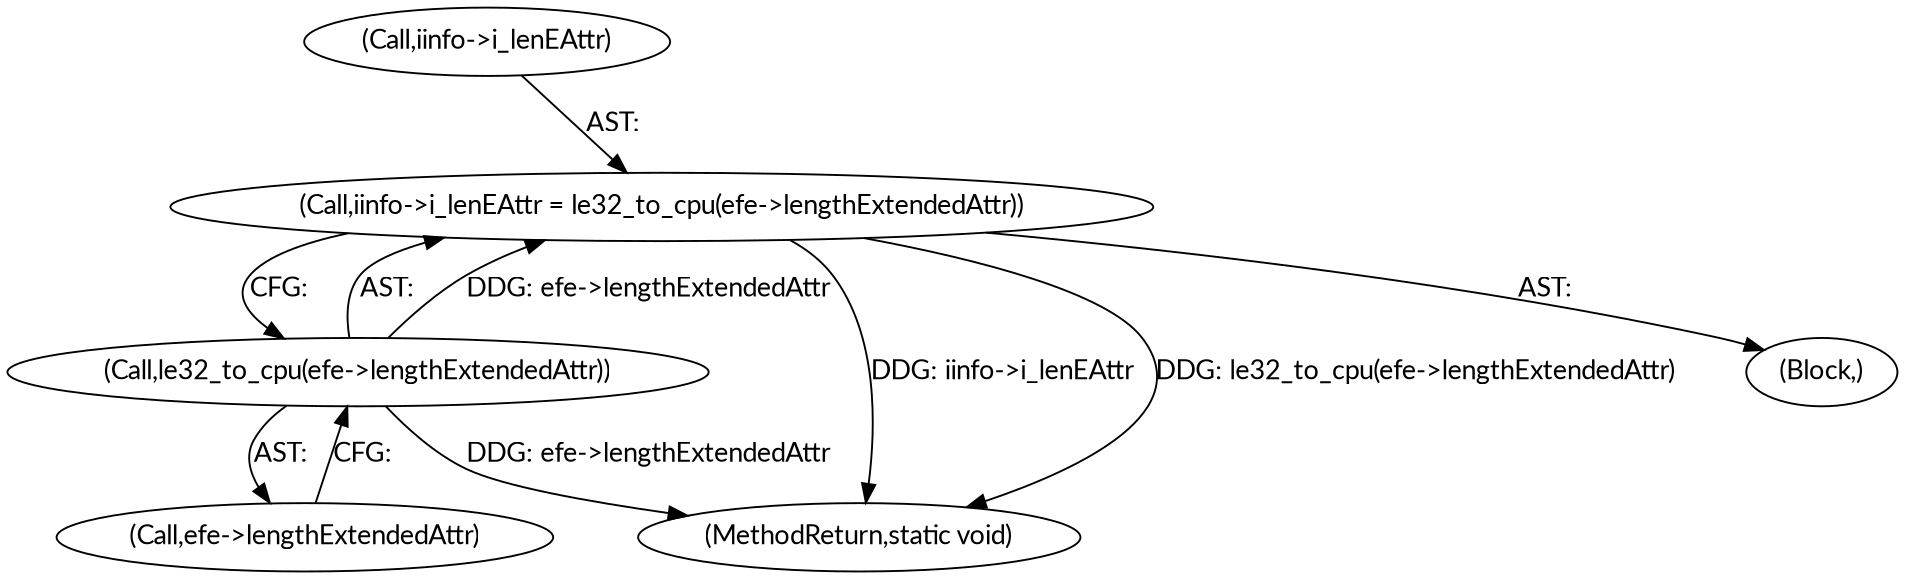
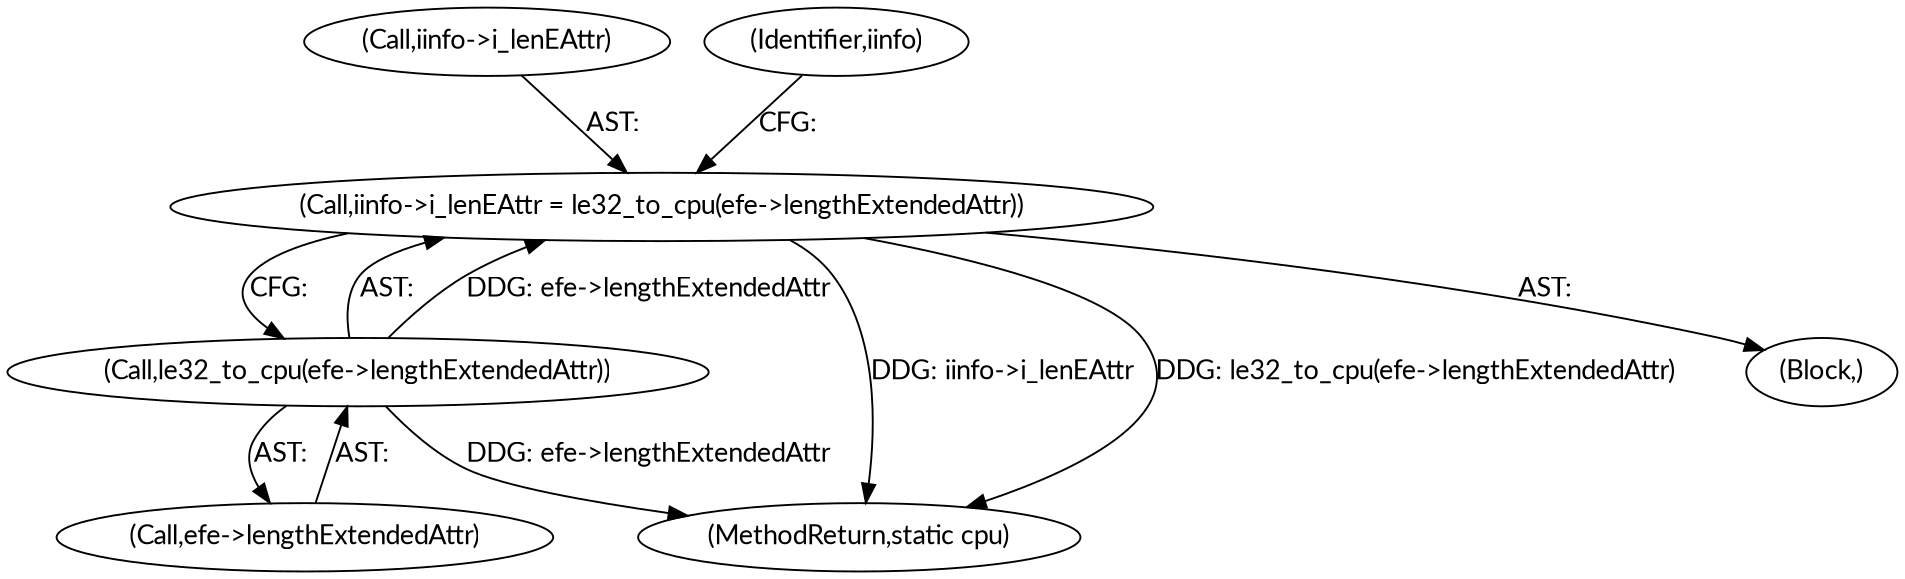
node "(Identifier,iinfo)": added
edge "(Call,efe->lengthExtendedAttr)" -> "(Call,le32_to_cpu(efe->lengthExtendedAttr))": label "CFG: " -> "AST: "
node "(MethodReturn,static void)": label "(MethodReturn,static void)" -> "(MethodReturn,static cpu)"
